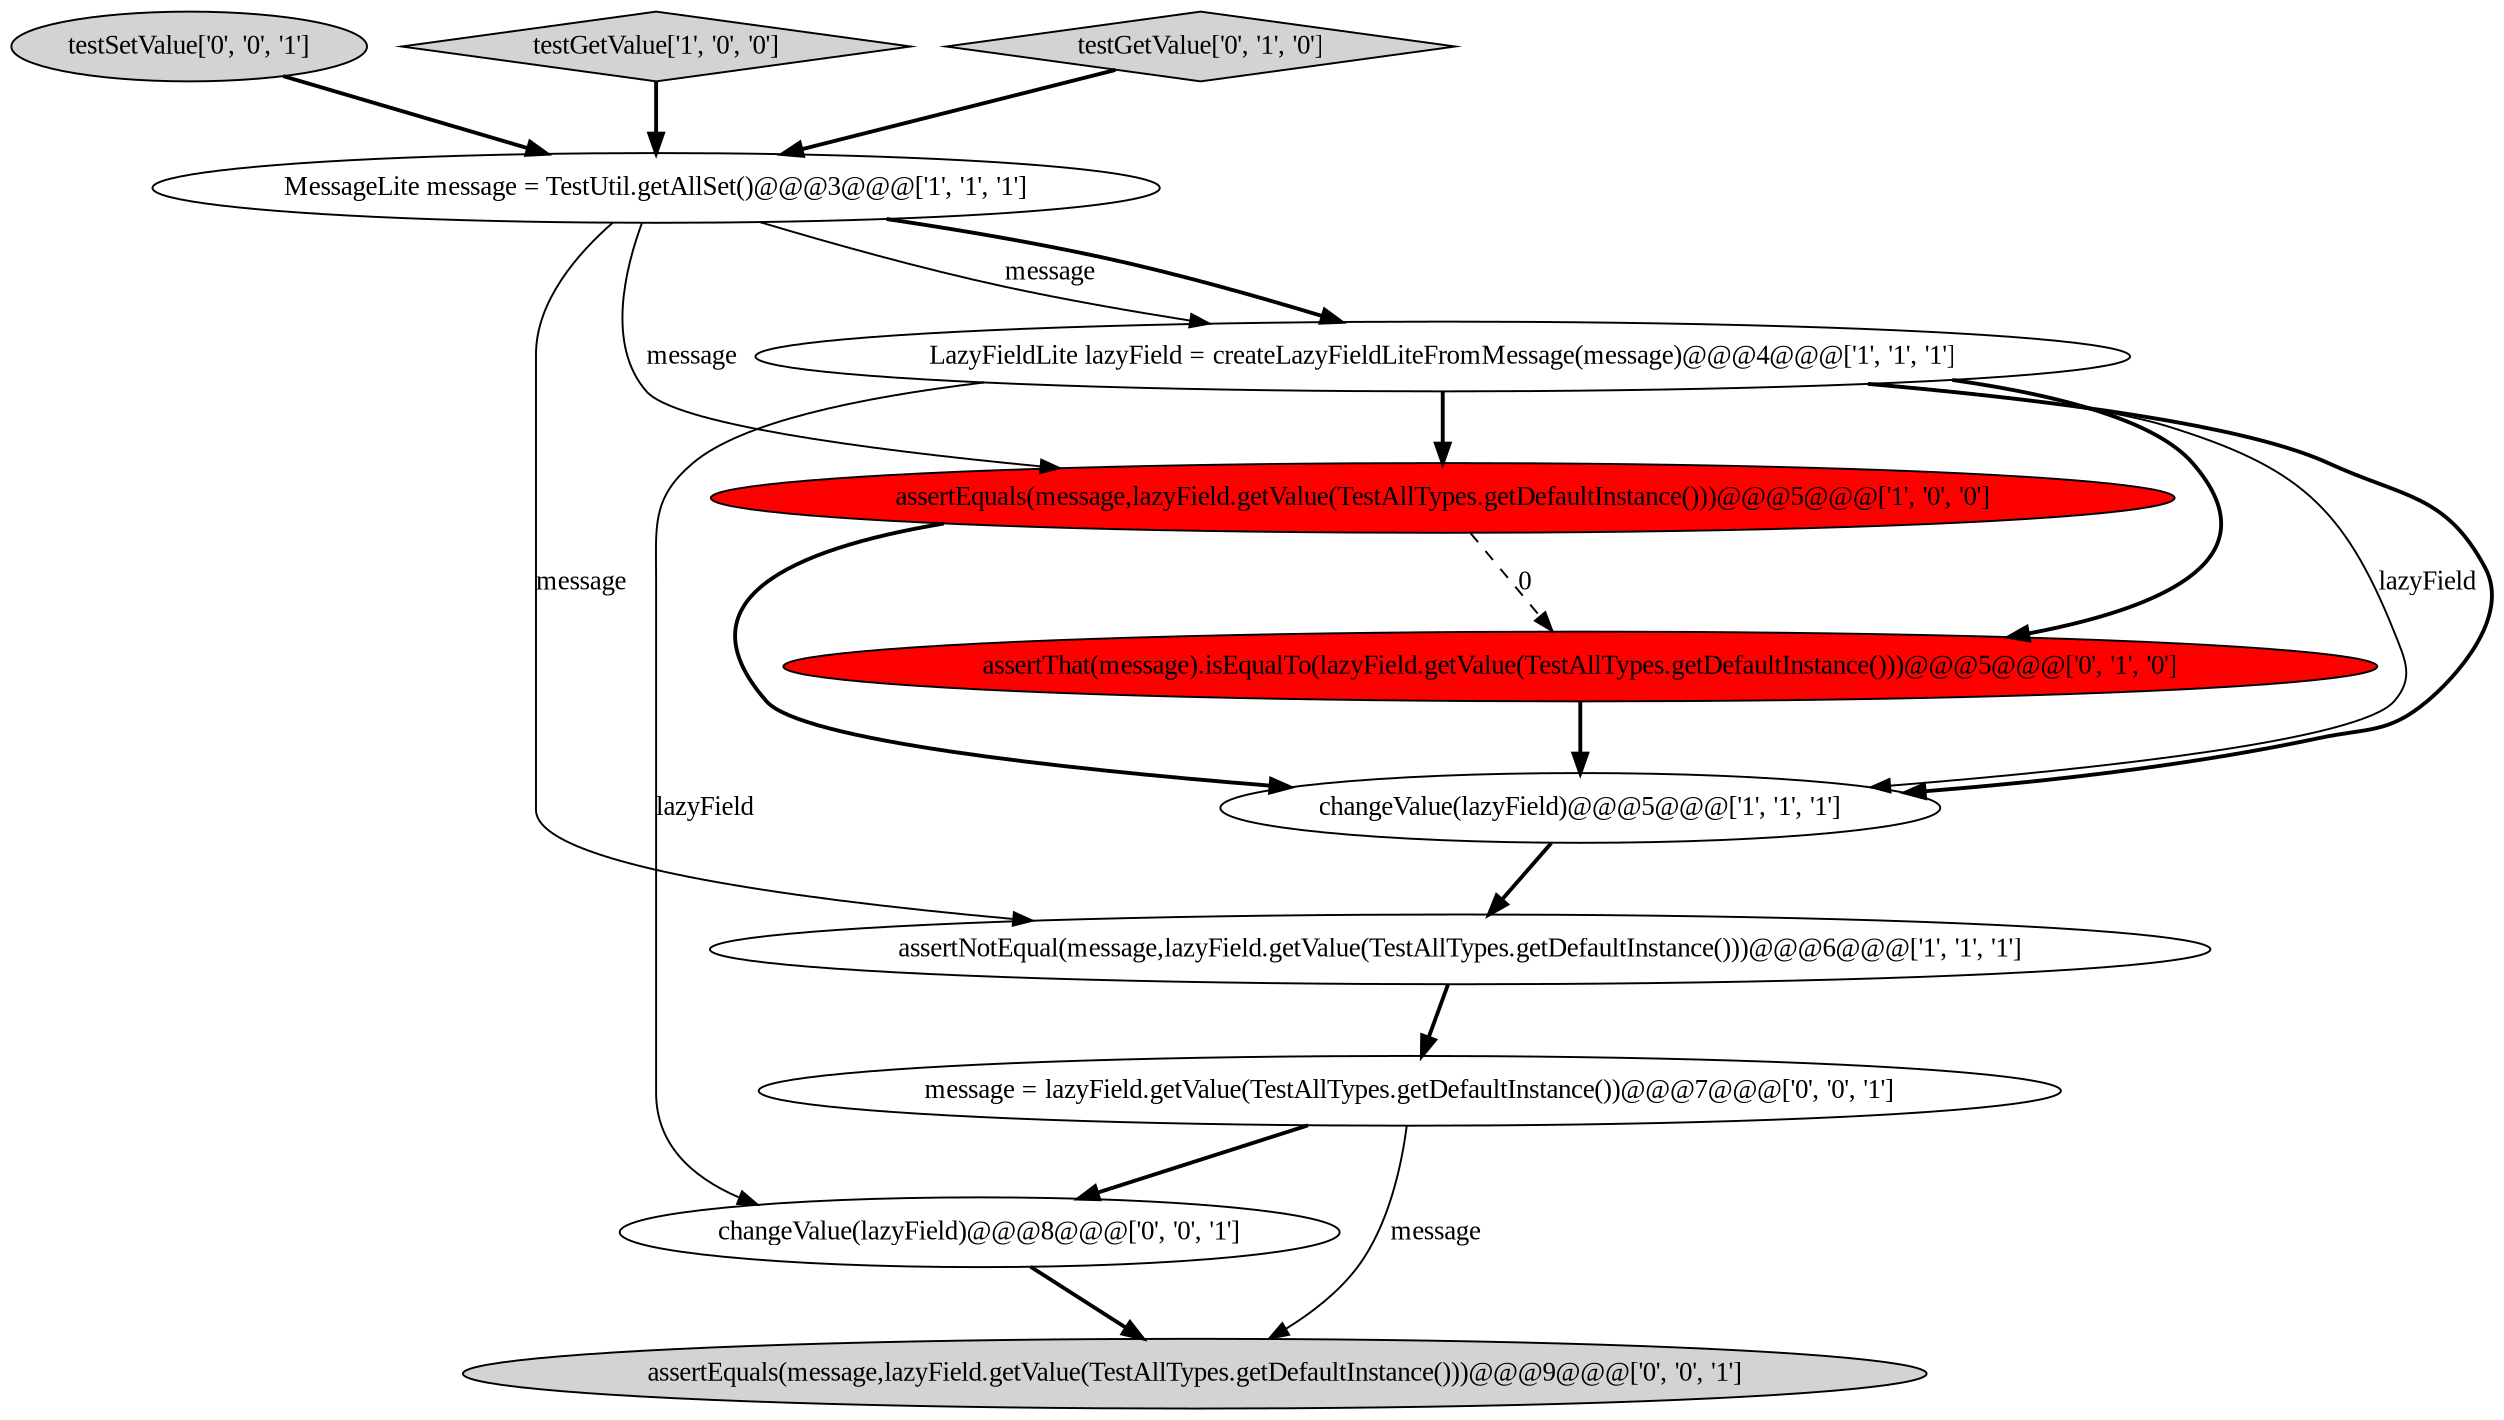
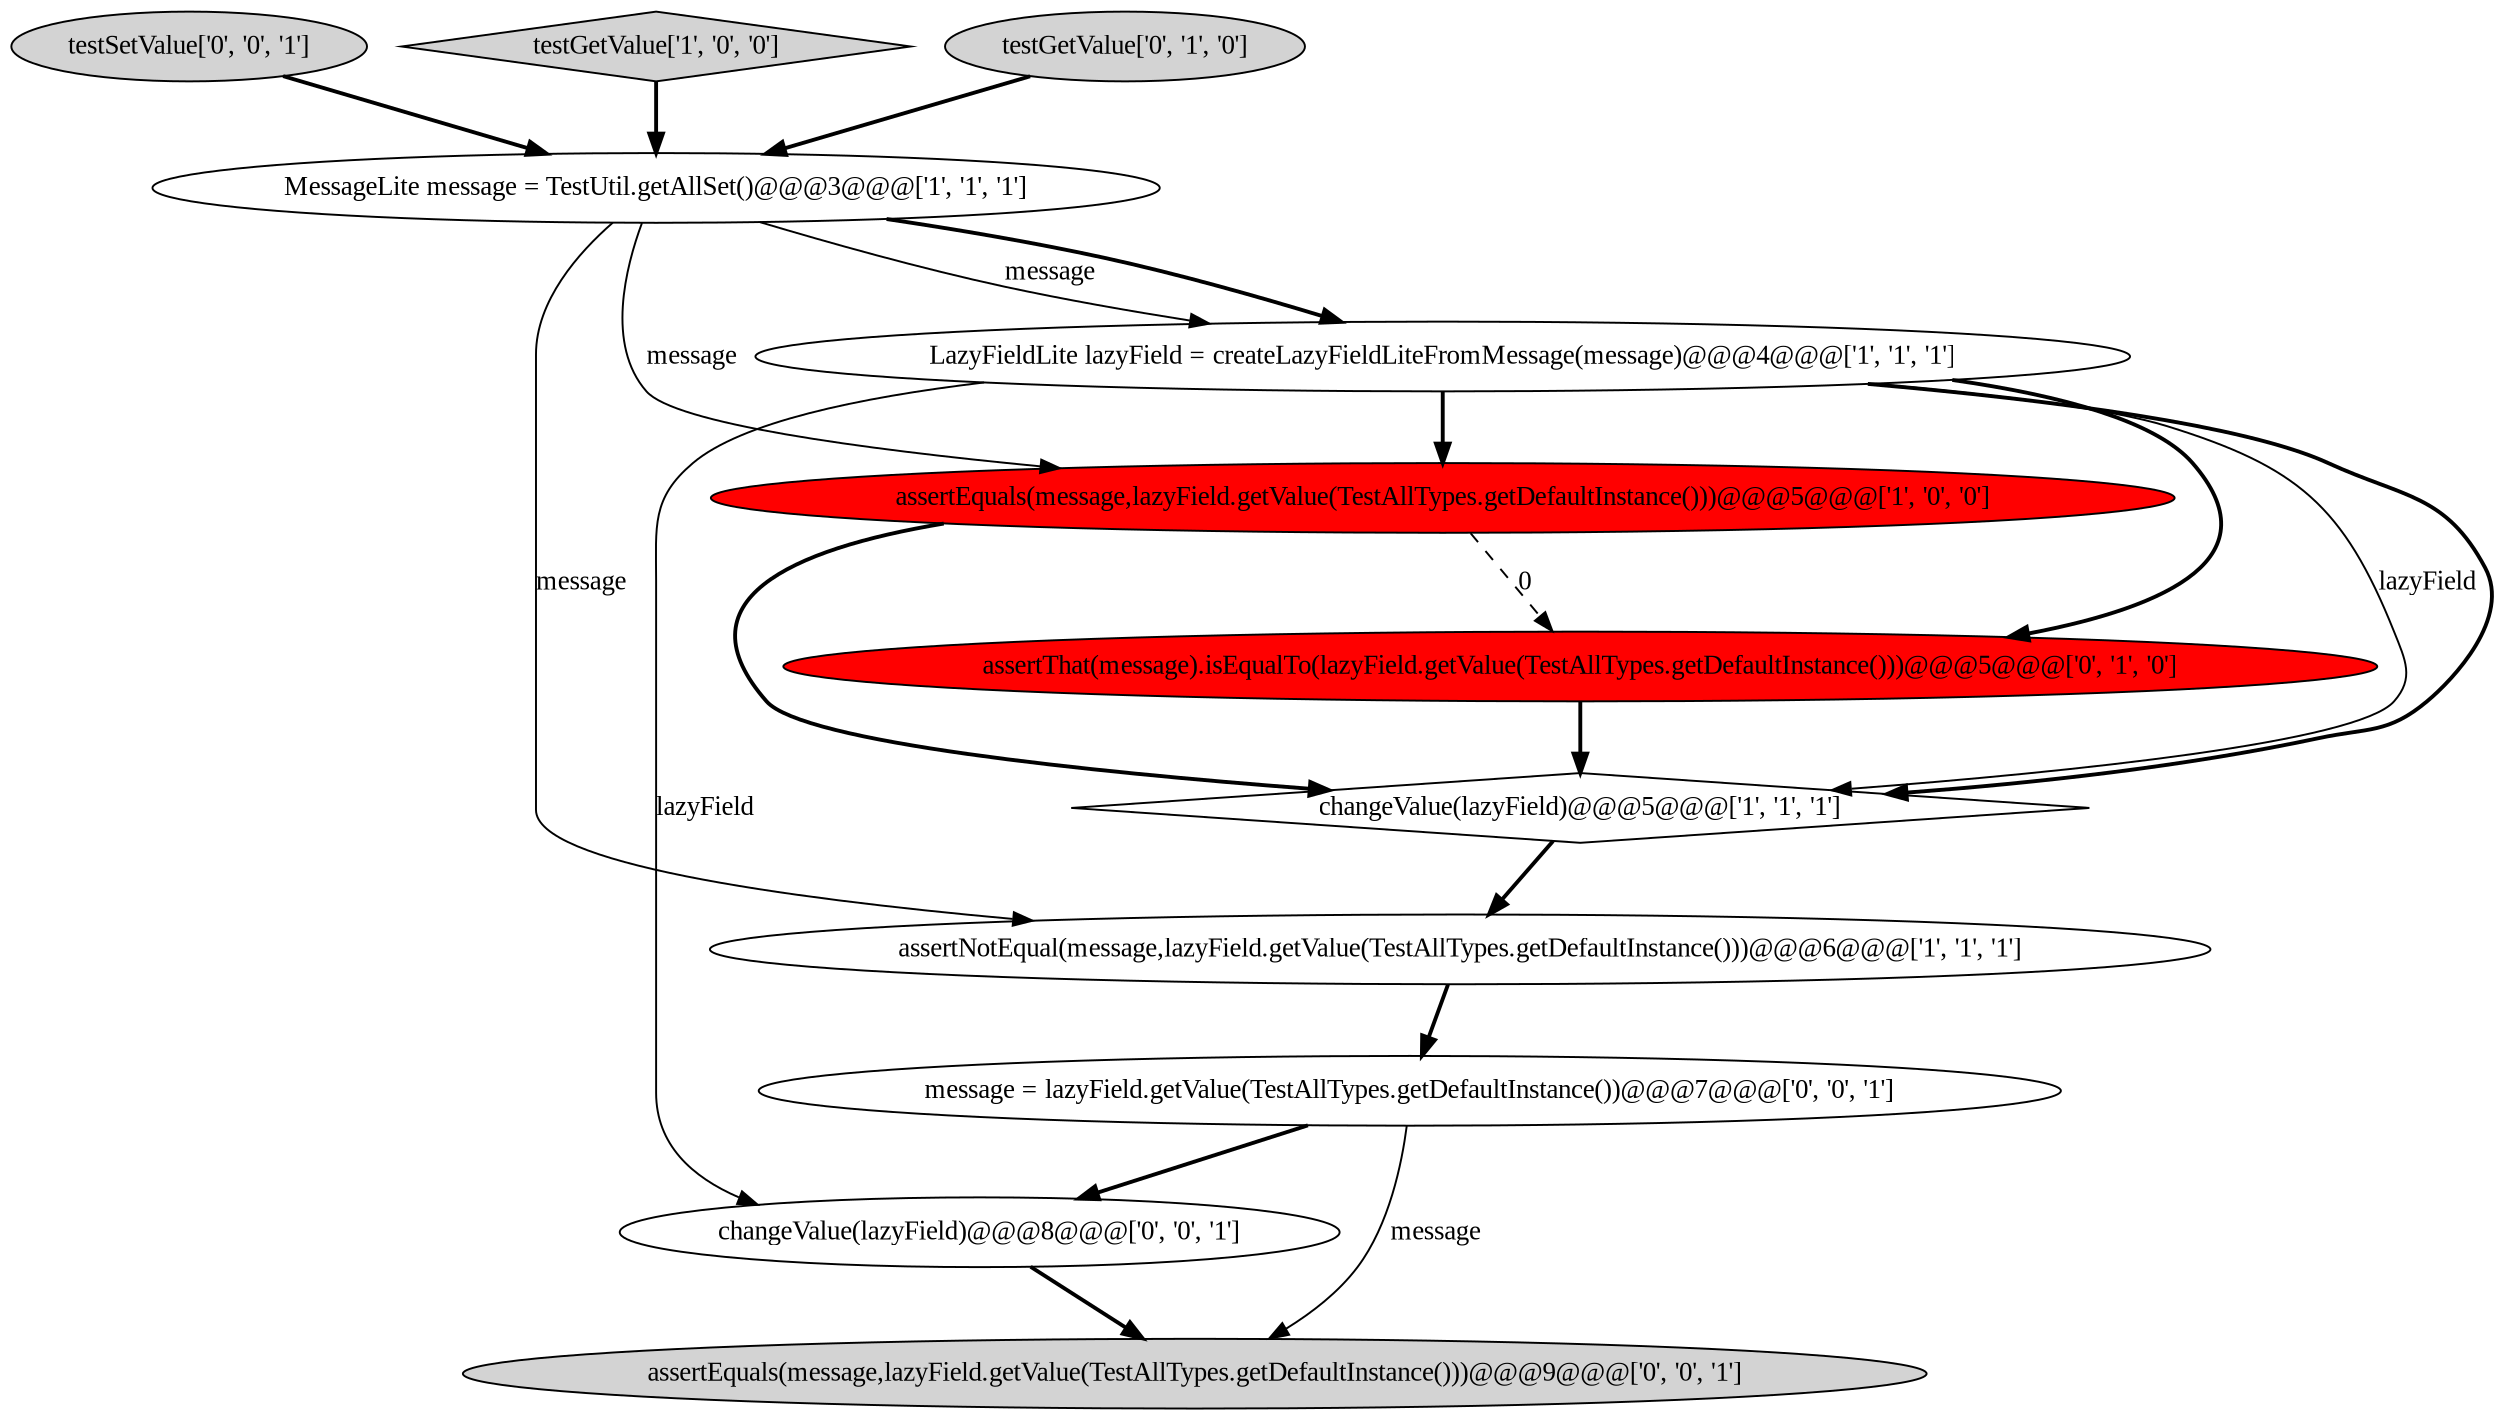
node "testGetValue['0', '1', '0']": shape diamond -> ellipse
node "changeValue(lazyField)@@@5@@@['1', '1', '1']": shape ellipse -> diamond
